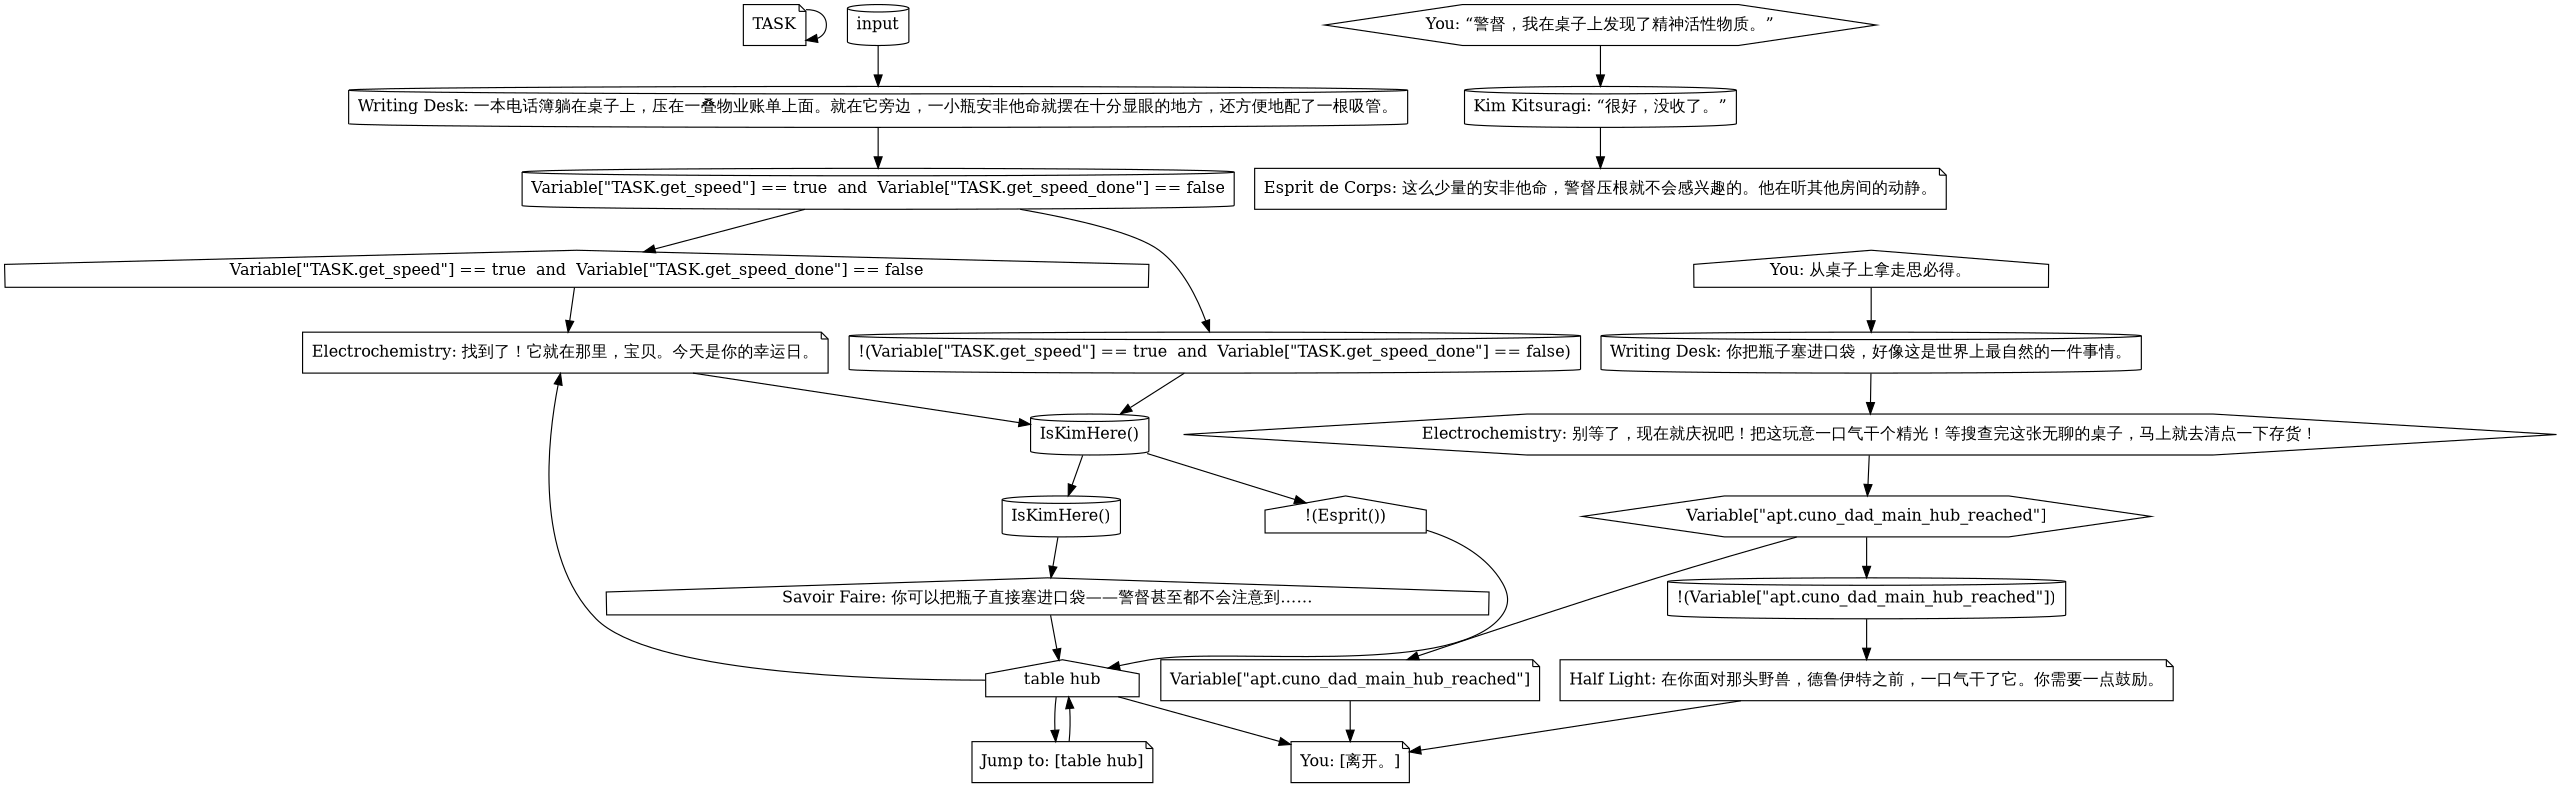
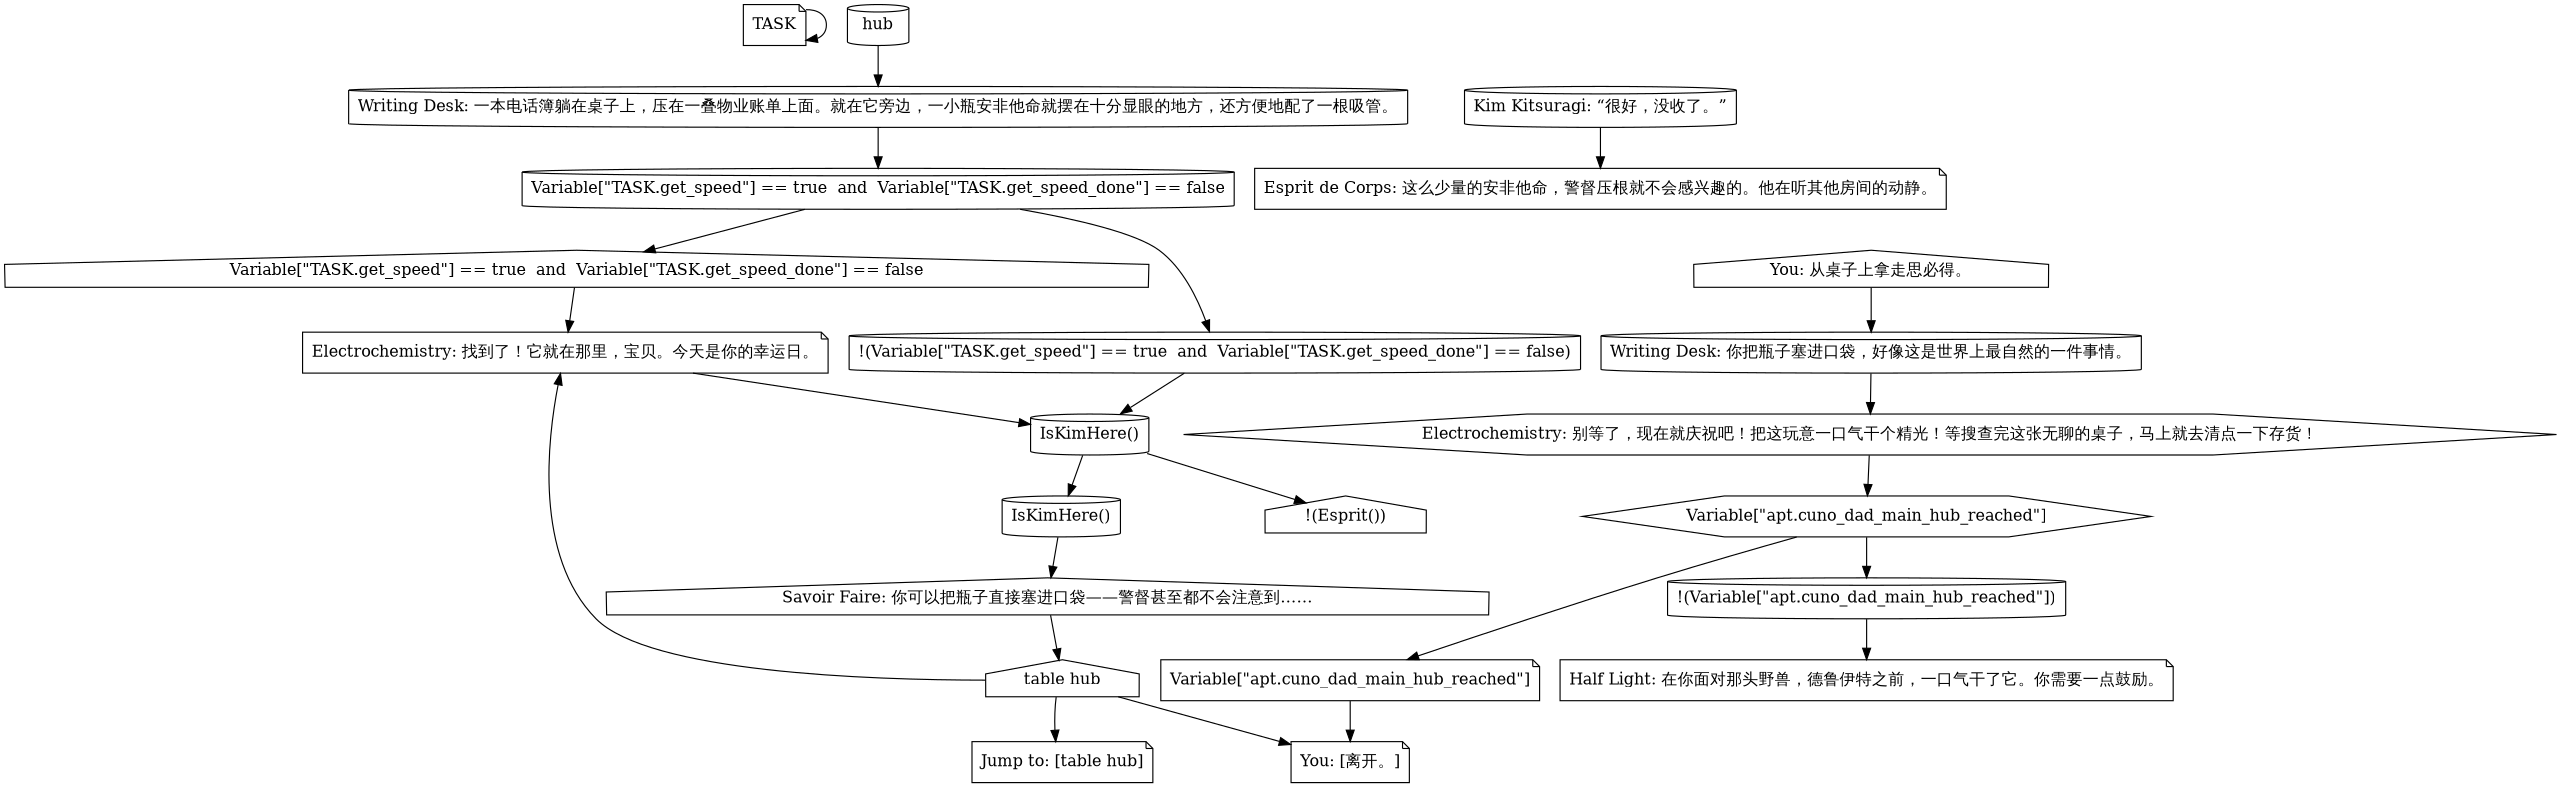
node "input": label "input" -> "hub"
node "You: “警督，我在桌子上发现了精神活性物质。”": removed
edge "!(Esprit())" -> "table hub": removed
edge "Jump to: [table hub]" -> "table hub": removed
edge "Half Light: 在你面对那头野兽，德鲁伊特之前，一口气干了它。你需要一点鼓励。" -> "You: [离开。]": removed
